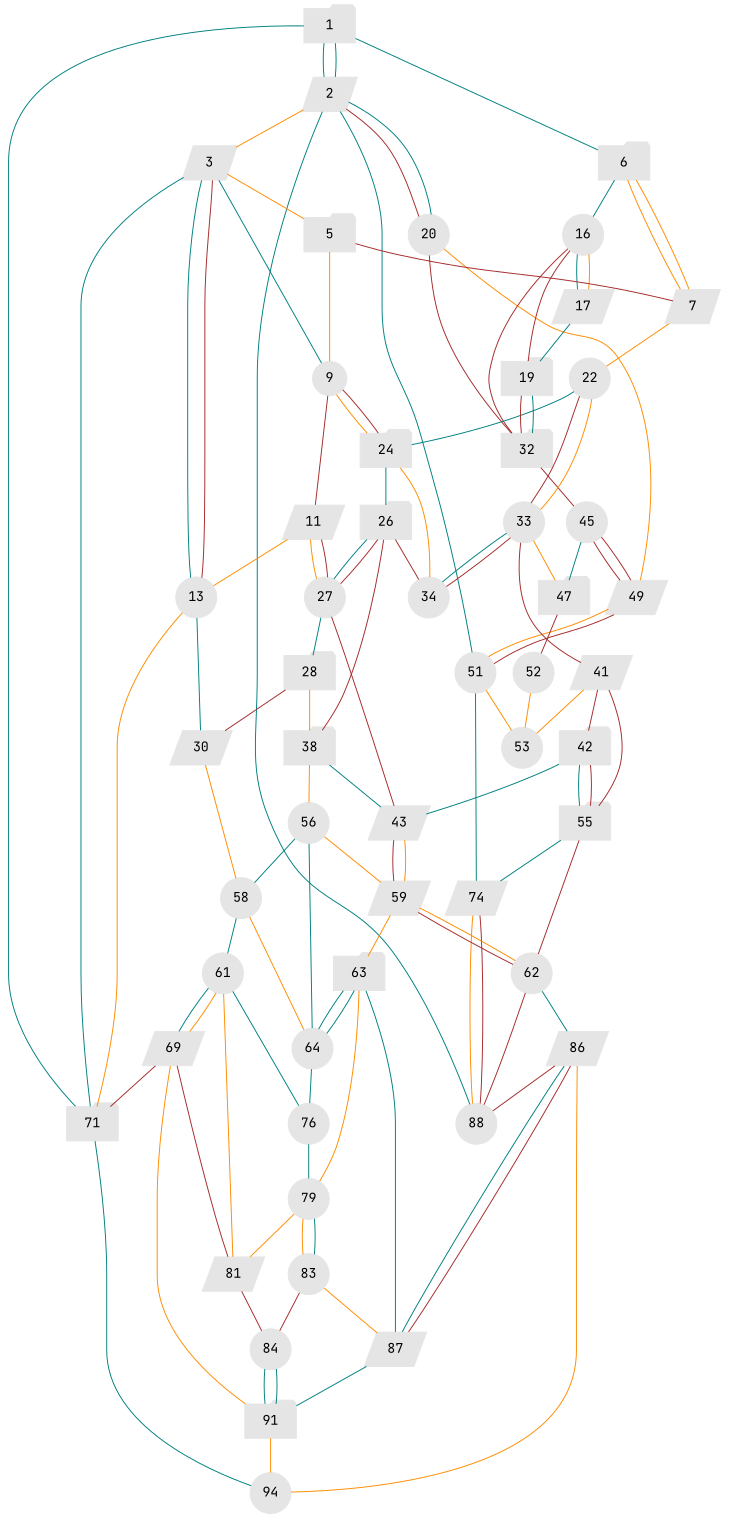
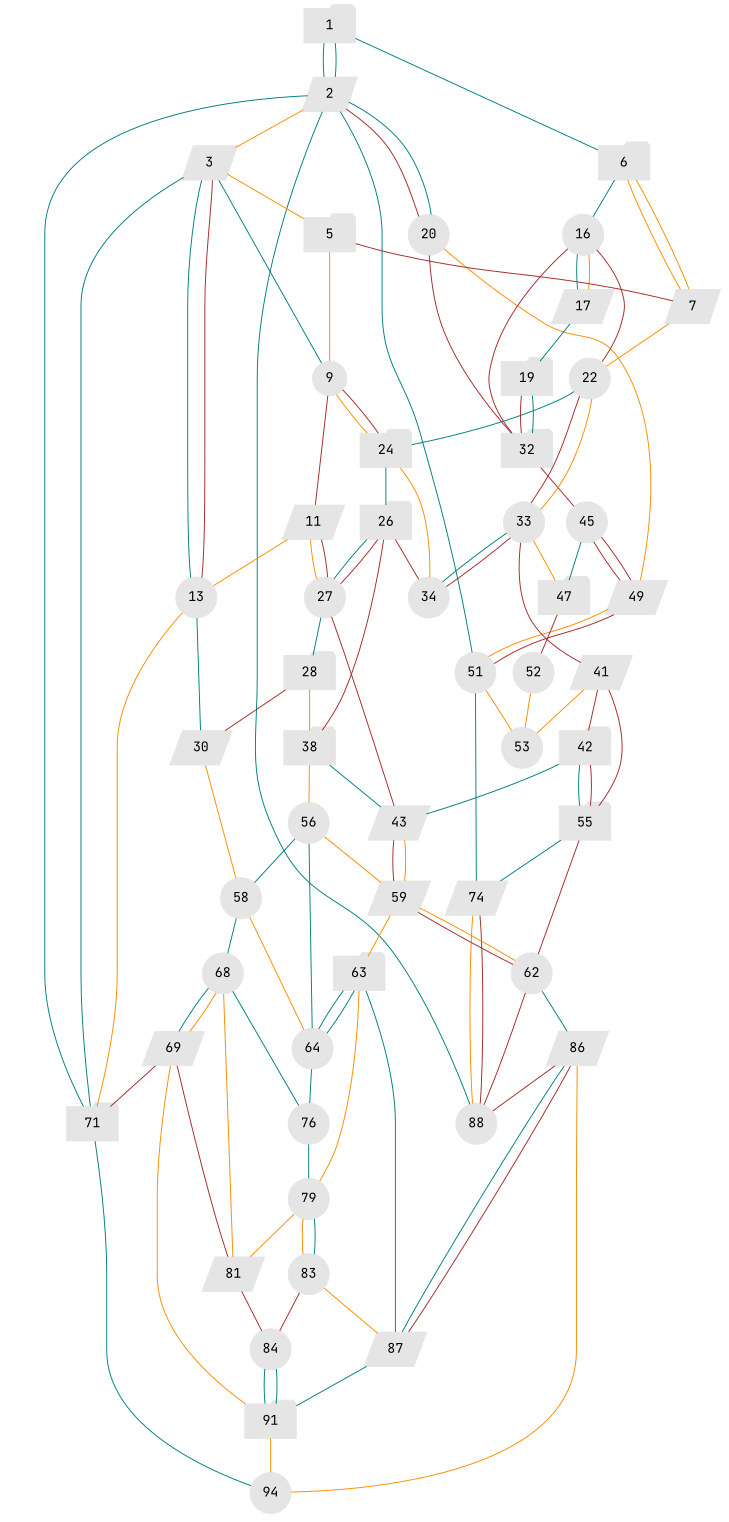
edge "16" -- "19": now "16" -- "22"
edge "1" -- "71": now "2" -- "71"
node "61": label "61" -> "68"
